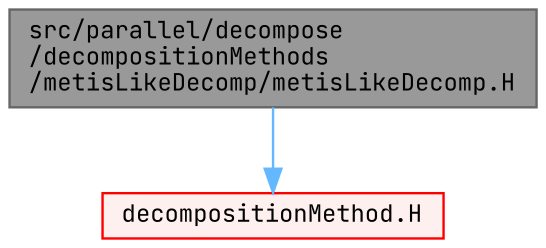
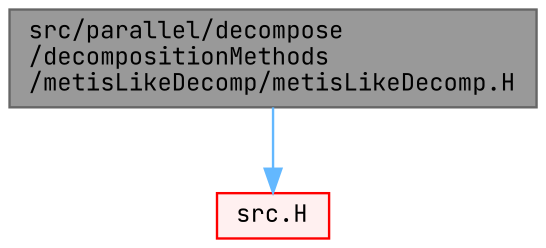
node "decompositionMethod.H": label "decompositionMethod.H" -> "src.H"
